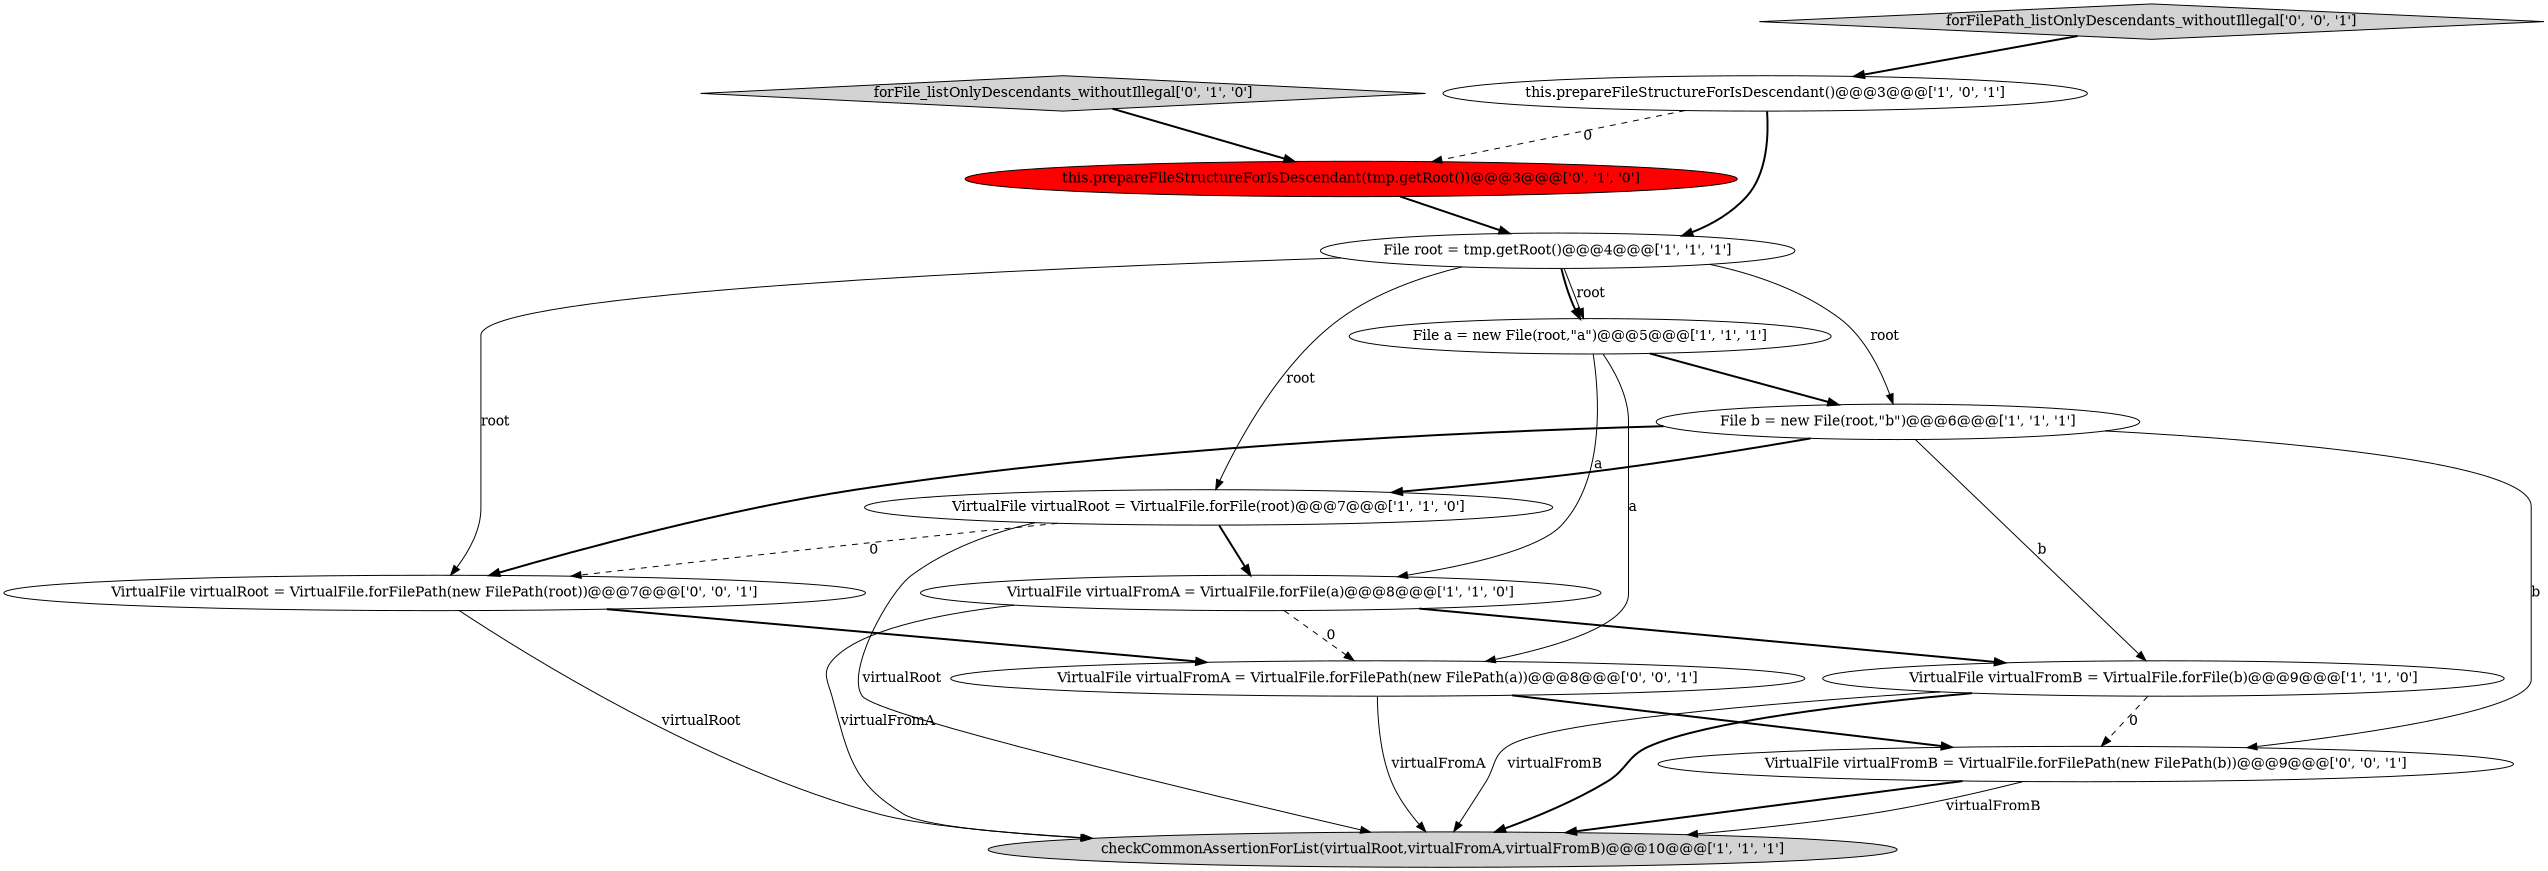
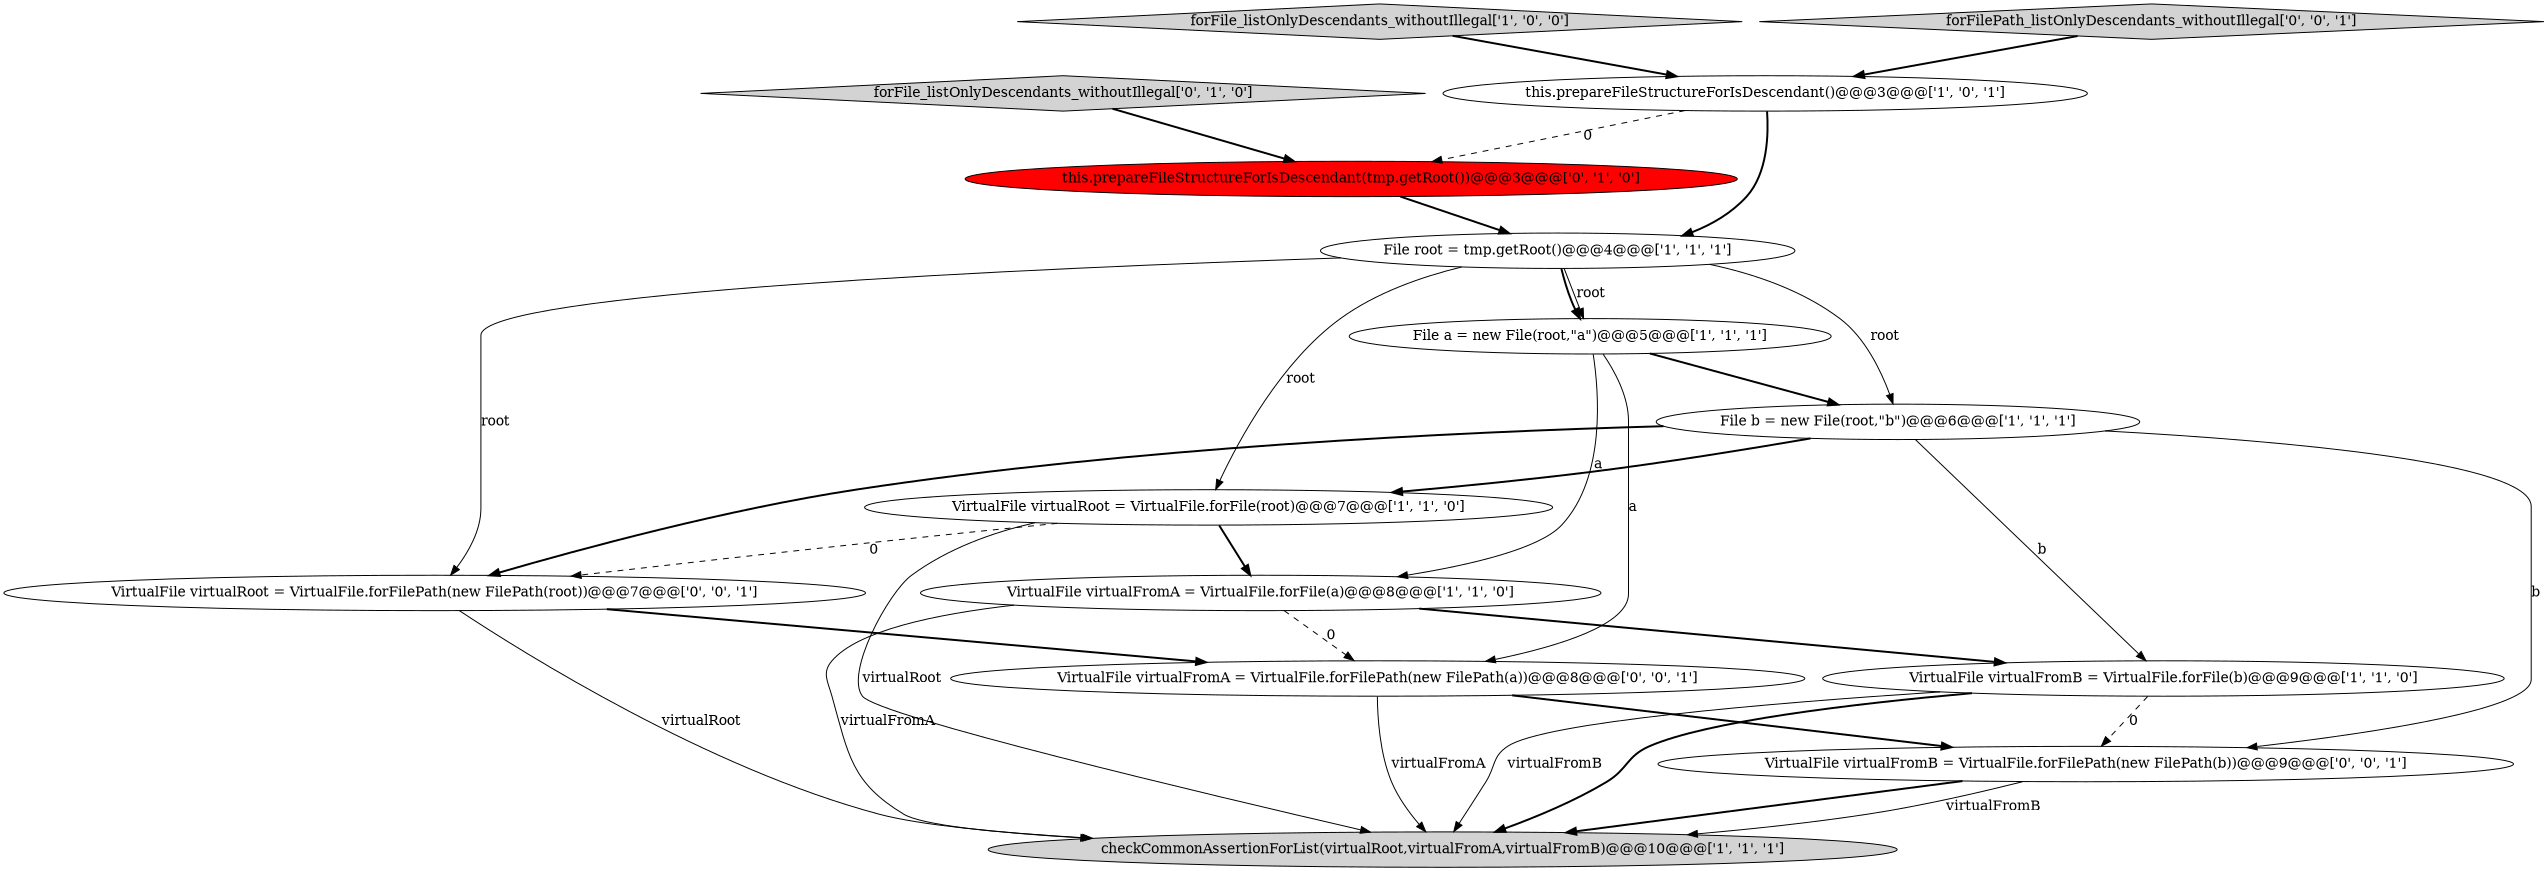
node "forFile_listOnlyDescendants_withoutIllegal['1', '0', '0']": added
